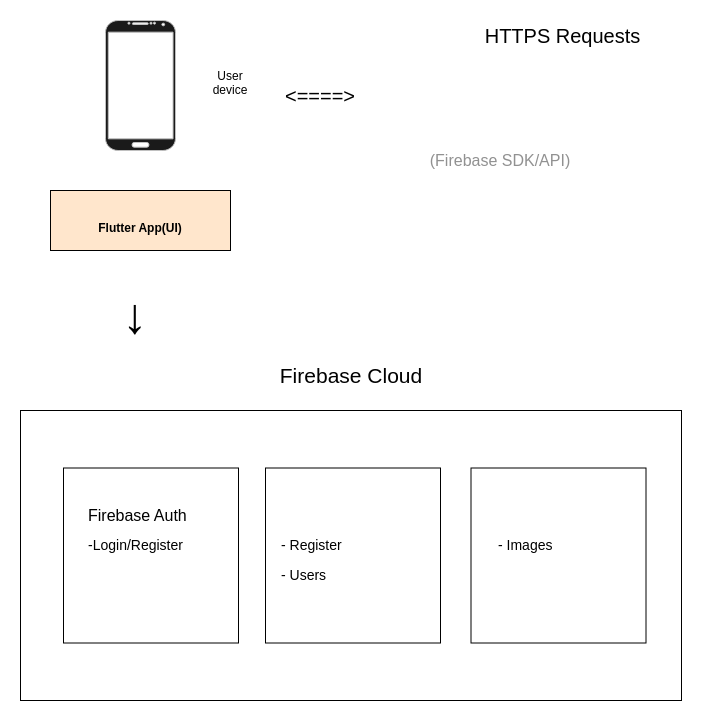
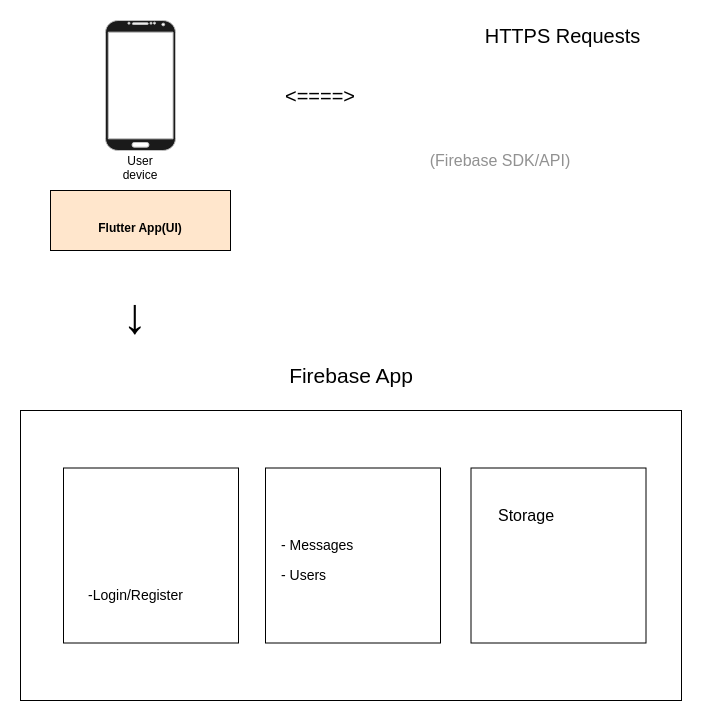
node "User device": moved (231, 91) -> (141, 176)
node "Firebase Cloud": label "Firebase Cloud" -> "Firebase App"
node "Firebase Auth": removed
node "Storage": added
node "-Login/Register": moved (144, 546) -> (144, 596)
node "- Register": label "- Register" -> "- Messages"
node "- Images": removed
